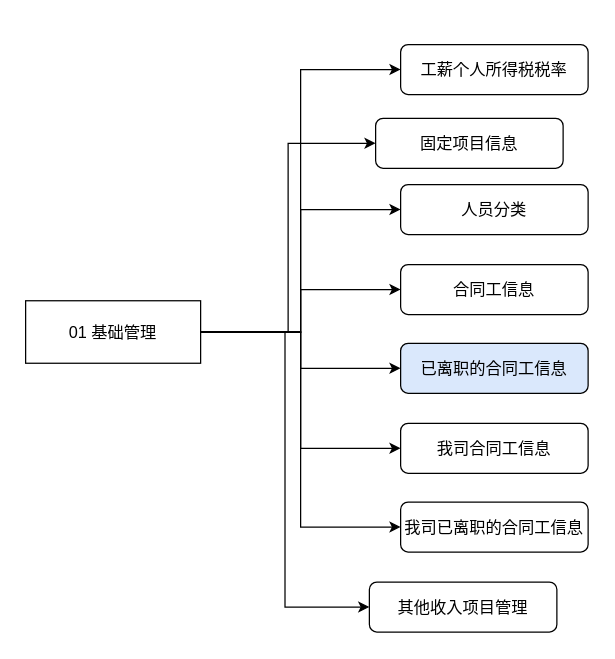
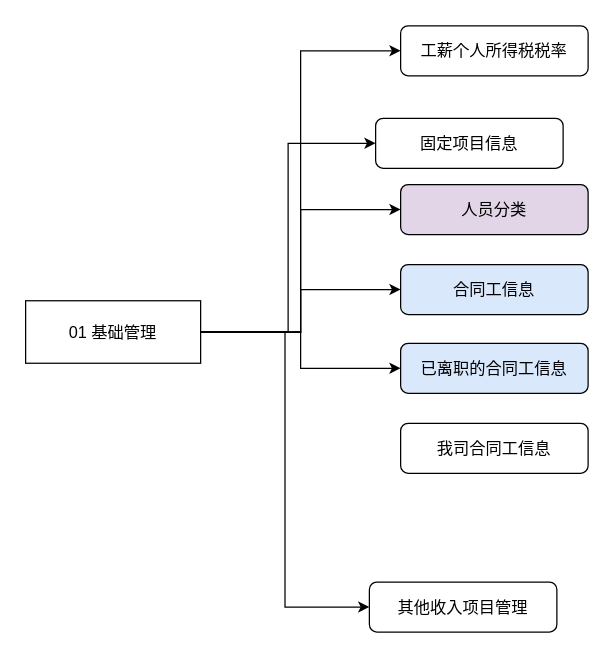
node "工薪个人所得税税率": moved (494, 69) -> (494, 51)
node "人员分类": fillcolor #ffffff -> #e1d5e7
node "合同工信息": fillcolor #ffffff -> #dae8fc
edge "01 基础管理" -> "我司合同工信息": removed
edge "01 基础管理" -> "我司已离职的合同工信息": removed
node "我司已离职的合同工信息": removed
